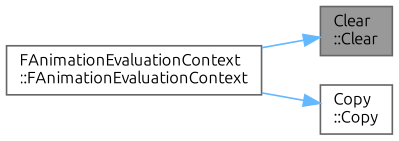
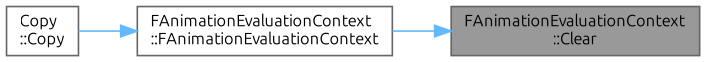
node "Clear ::Clear": label "Clear ::Clear" -> "FAnimationEvaluationContext ::Clear"
edge "FAnimationEvaluationContext ::FAnimationEvaluationContext" -> "Copy ::Copy": reversed
